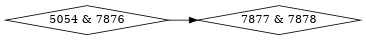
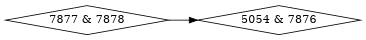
edge "5054 & 7876" -> "7877 & 7878": reversed
